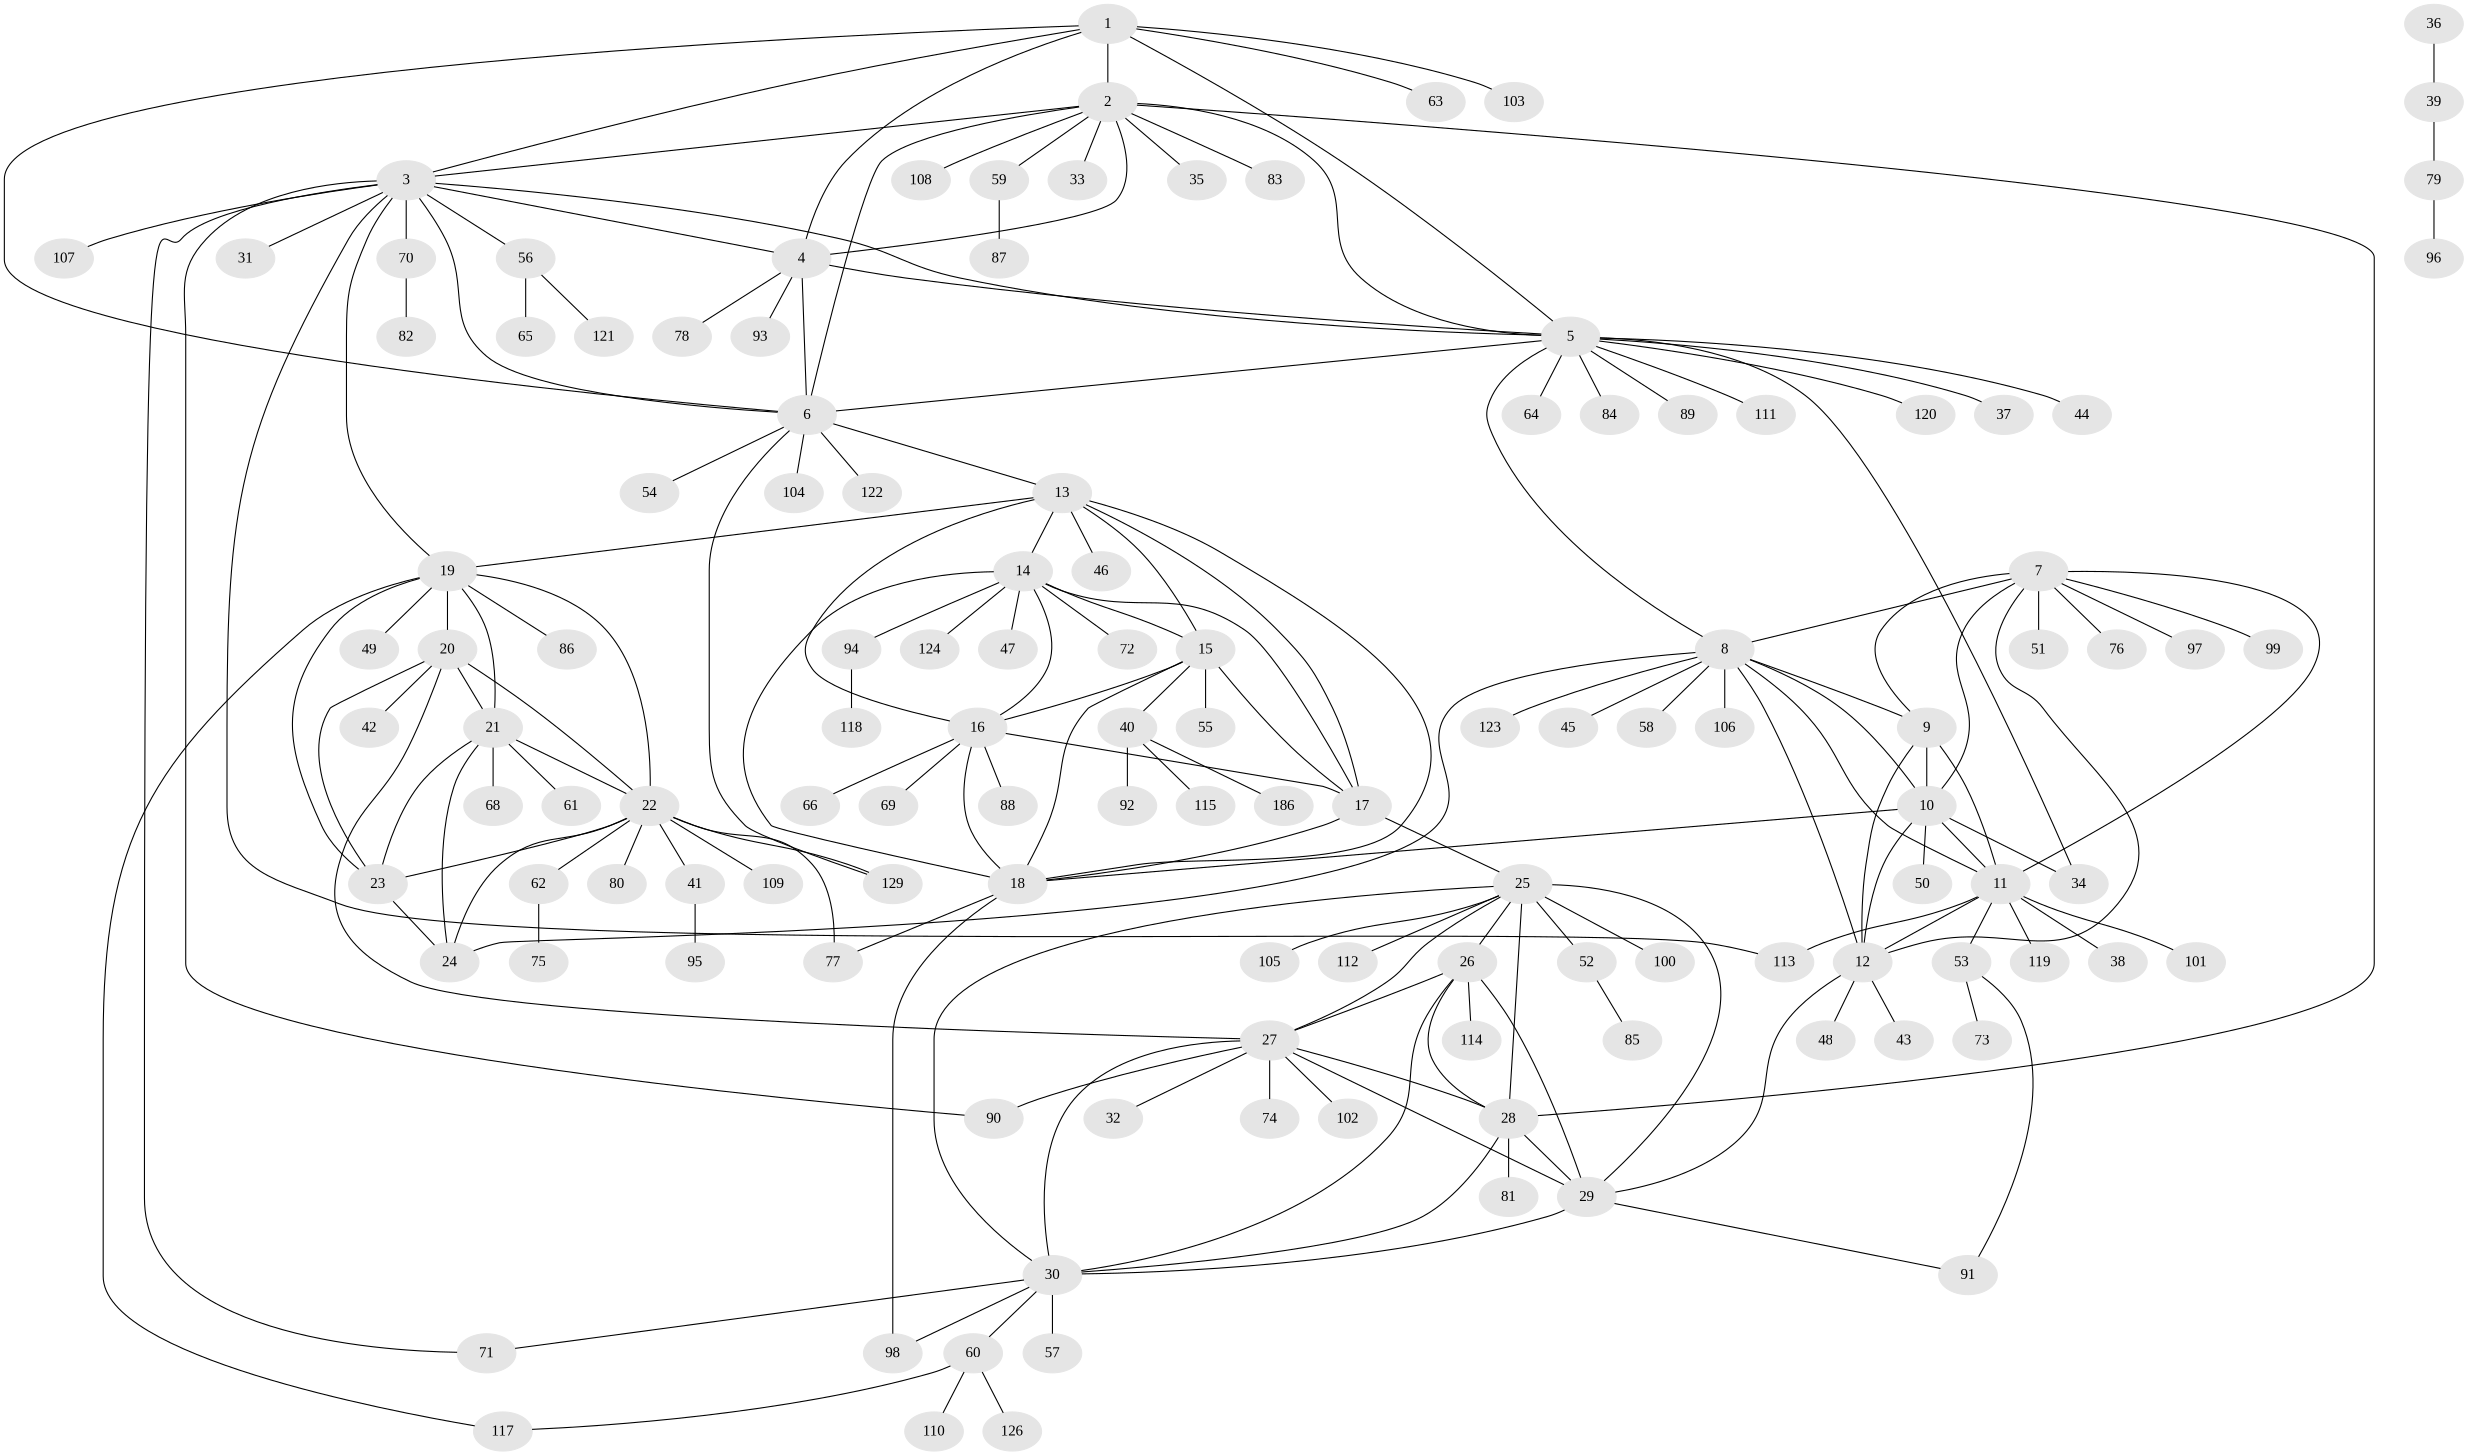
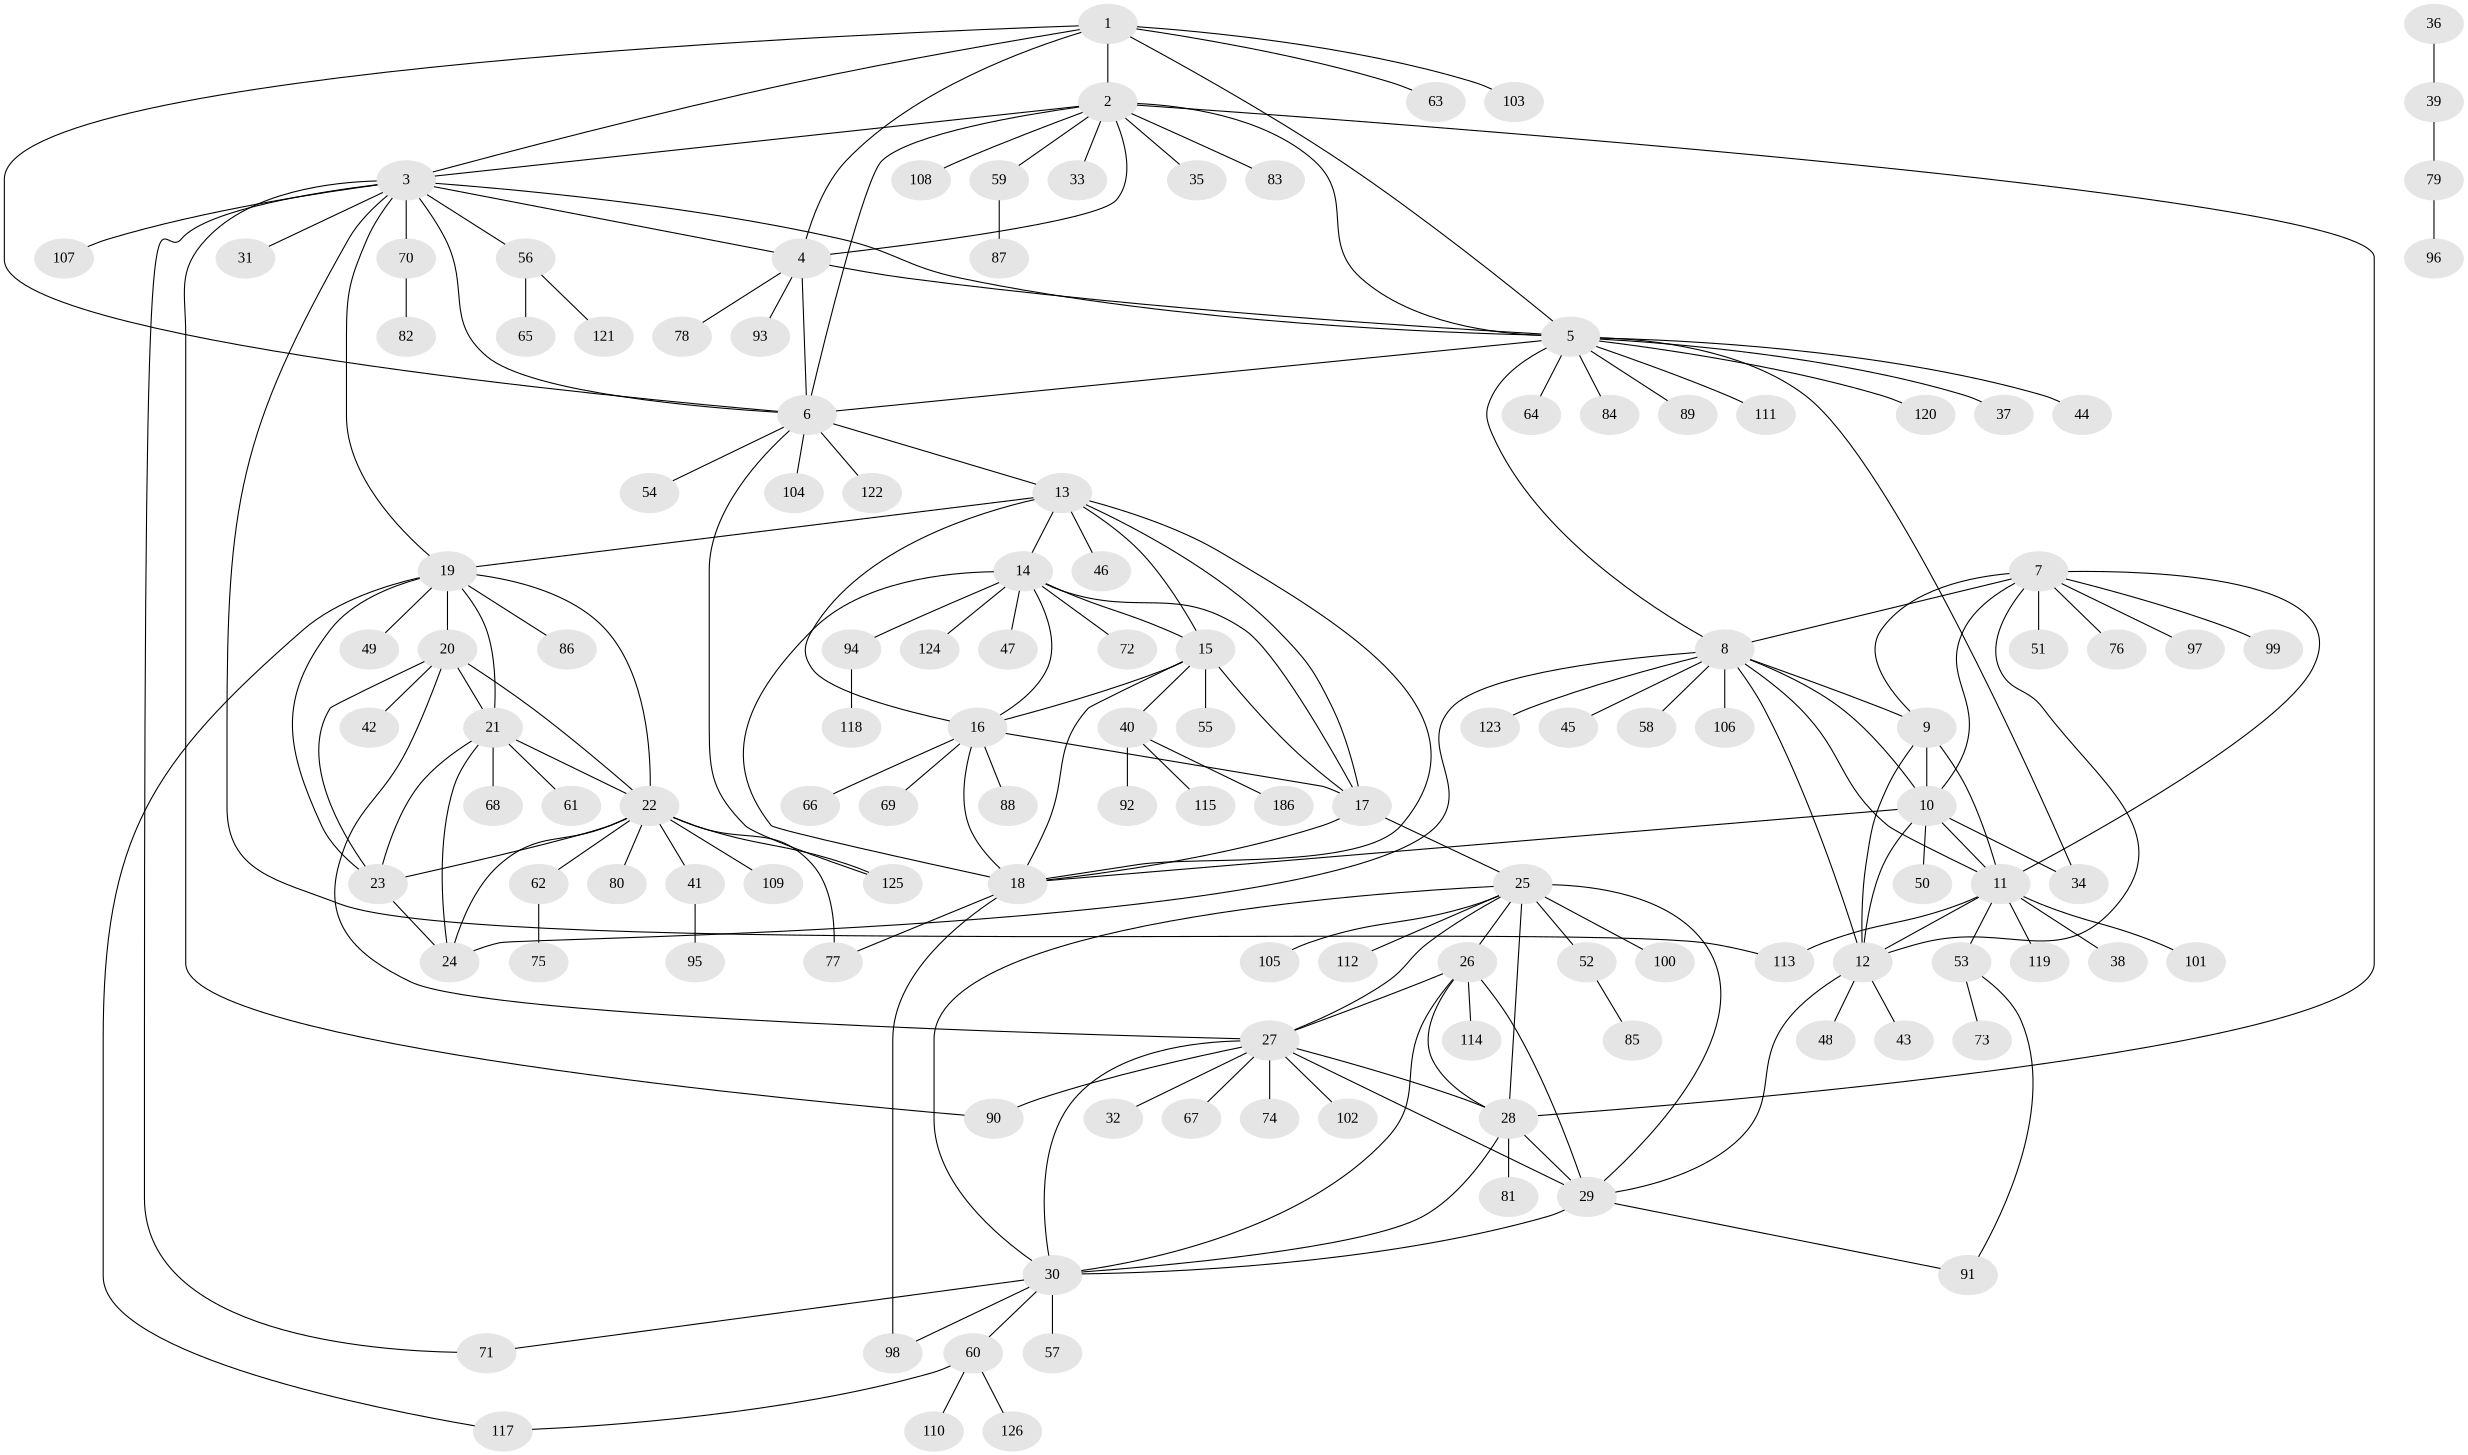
node "129": label "129" -> "125"
node "67": added
